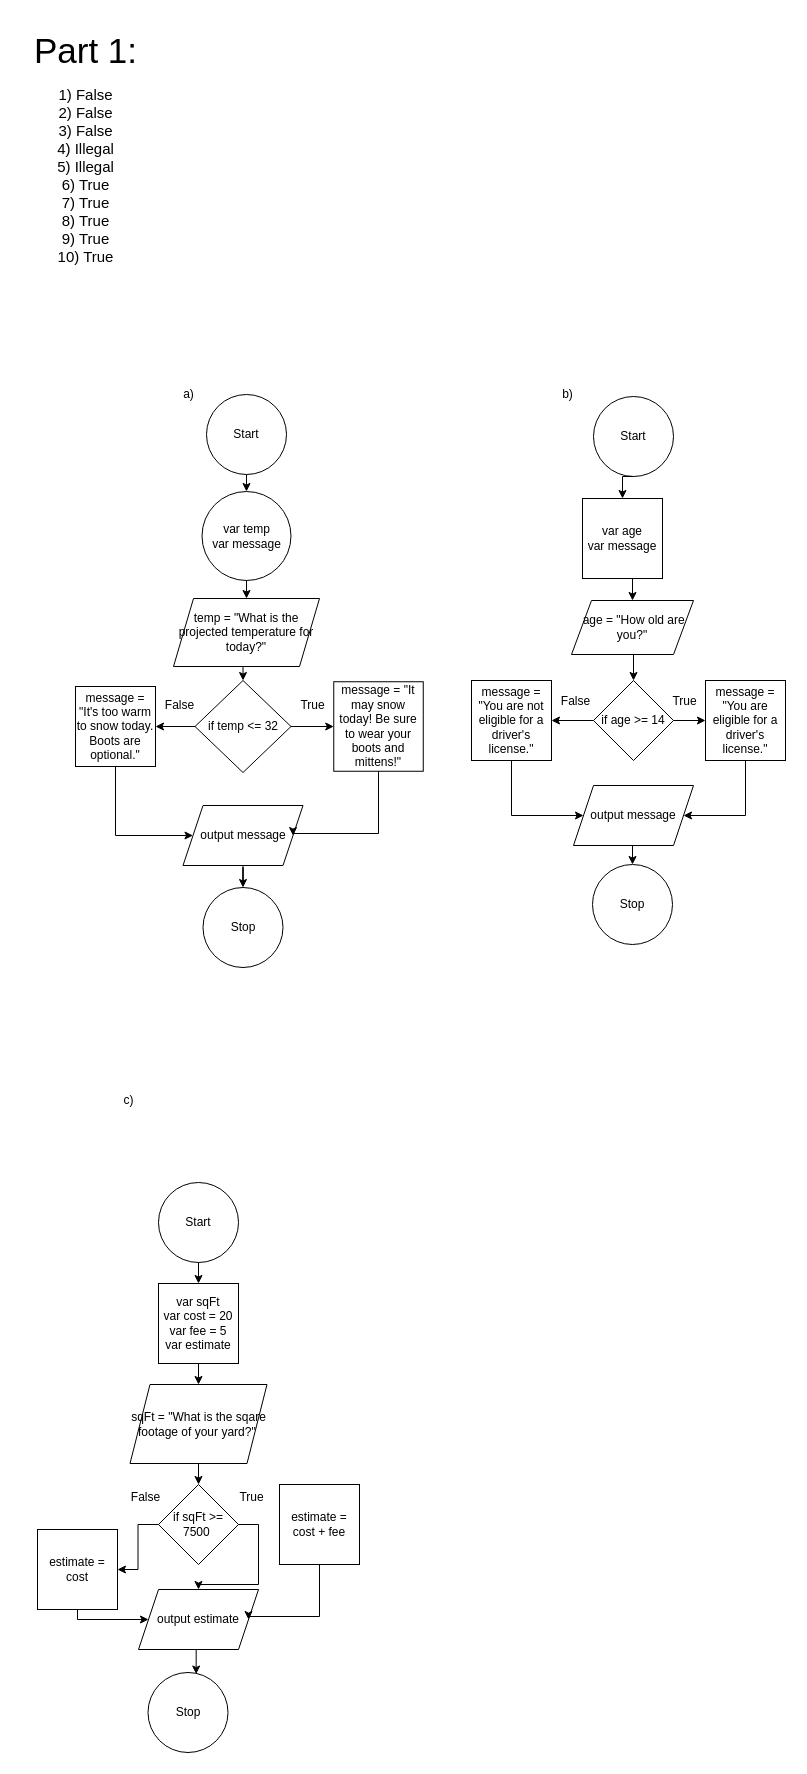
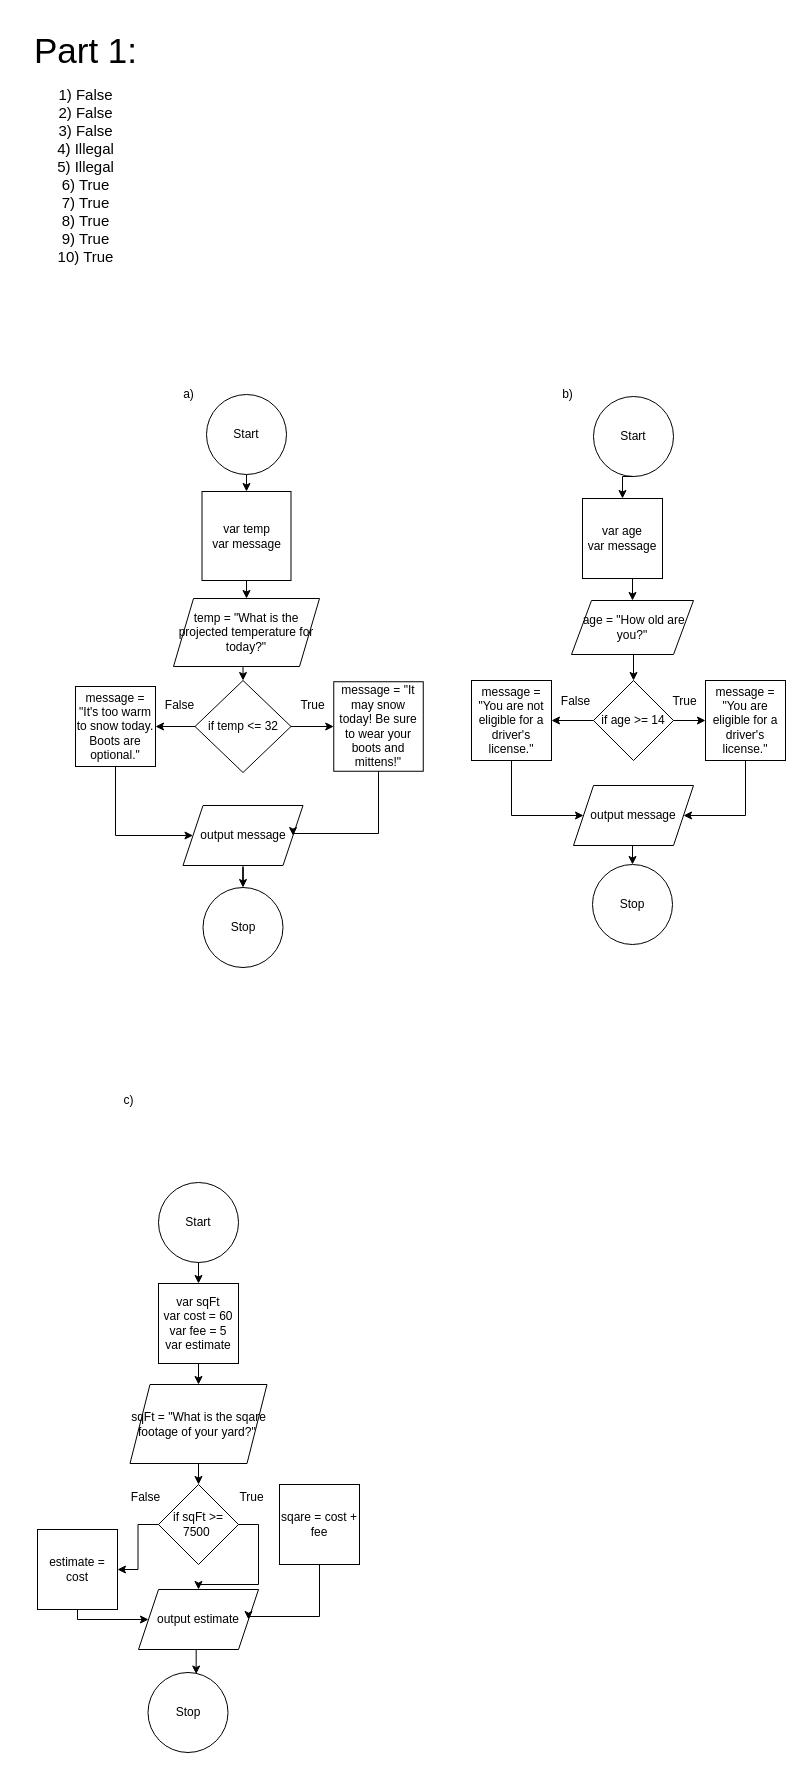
node "var temp var message": shape ellipse -> rectangle
node "var sqFt var cost = 20 var fee = 5 var estimate": label "var sqFt var cost = 20 var fee = 5 var estimate" -> "var sqFt var cost = 60 var fee = 5 var estimate"
node "estimate = cost + fee": label "estimate = cost + fee" -> "sqare = cost + fee"
